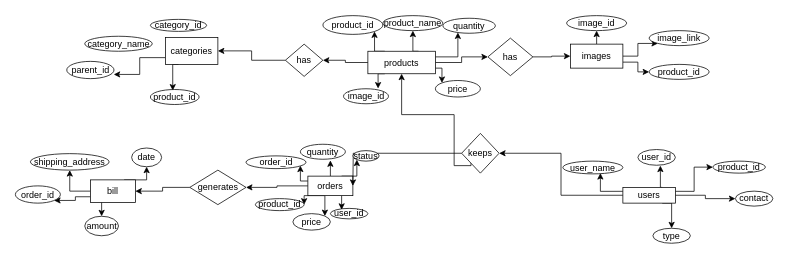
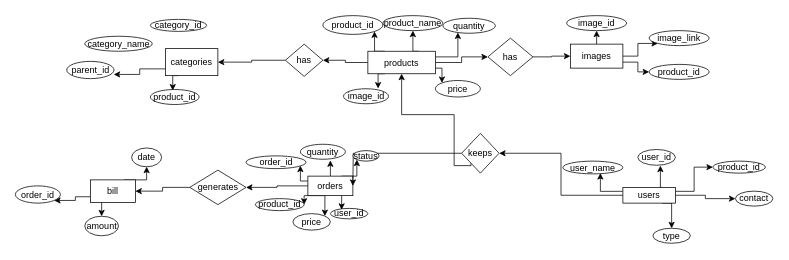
node "categories": moved (192, 51) -> (192, 62)
node "shipping_address": removed
edge "bill" -> "shipping_address": removed
